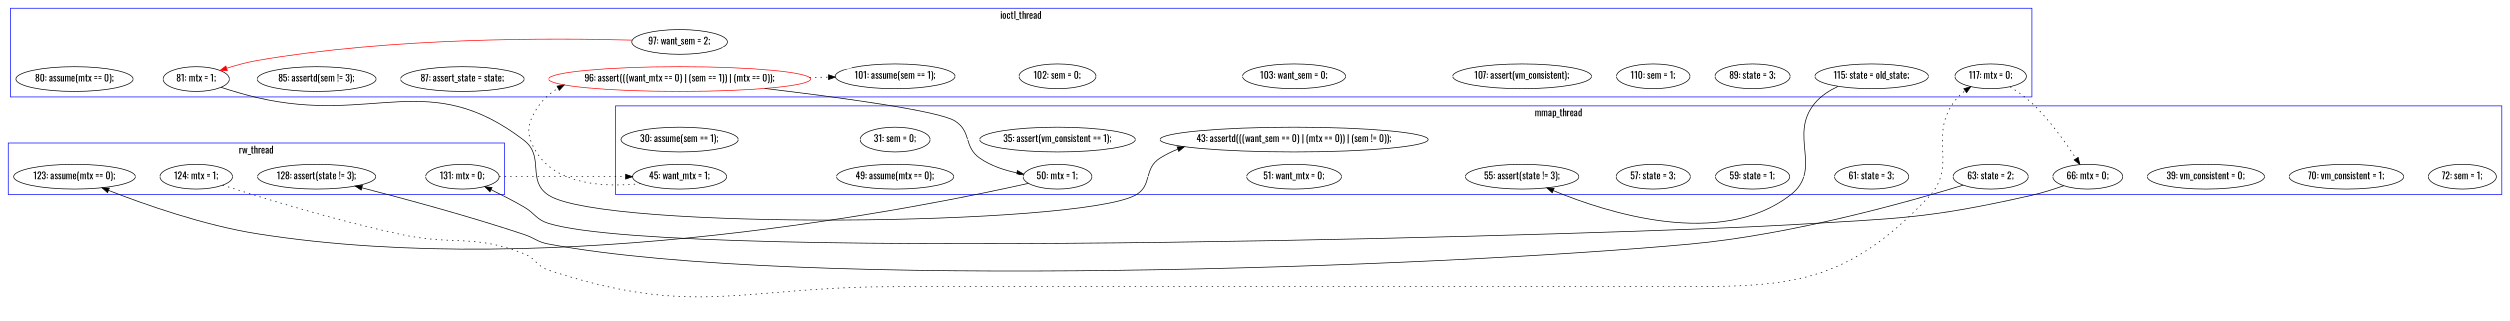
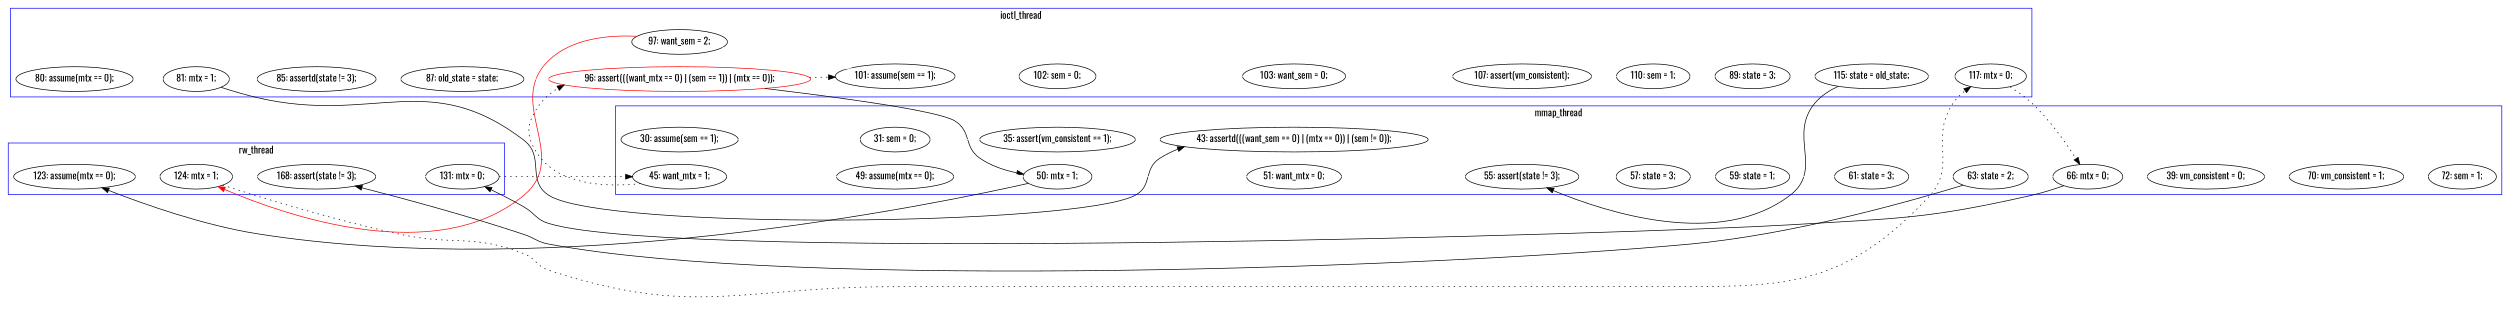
edge "97: want_sem = 2;" -> "81: mtx = 1;": now "97: want_sem = 2;" -> "124: mtx = 1;"
node "85: assertd(sem != 3);": label "85: assertd(sem != 3);" -> "85: assertd(state != 3);"
node "87: assert_state = state;": label "87: assert_state = state;" -> "87: old_state = state;"
node "128: assert(state != 3);": label "128: assert(state != 3);" -> "168: assert(state != 3);"
